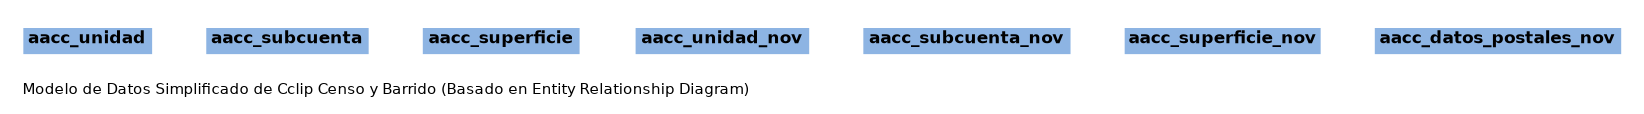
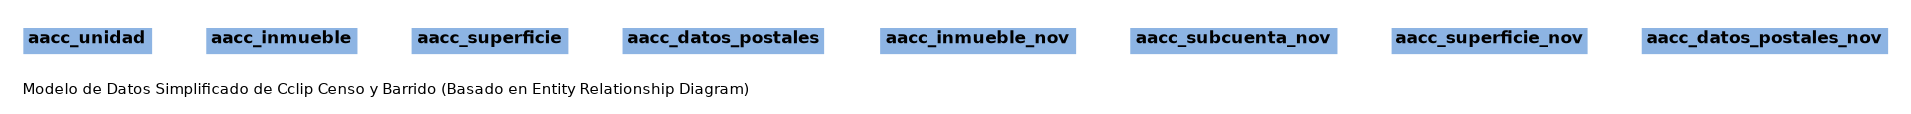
node "aacc_inmueble": added
node "aacc_subcuenta": removed
node "aacc_unidad_nov": removed
node "aacc_datos_postales": added
node "aacc_inmueble_nov": added
